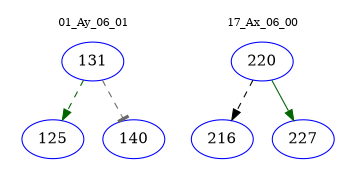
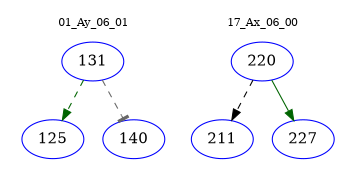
node "216": label "216" -> "211"
